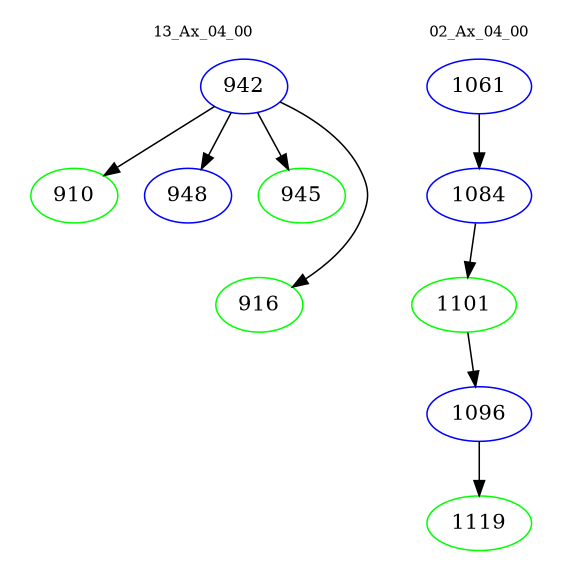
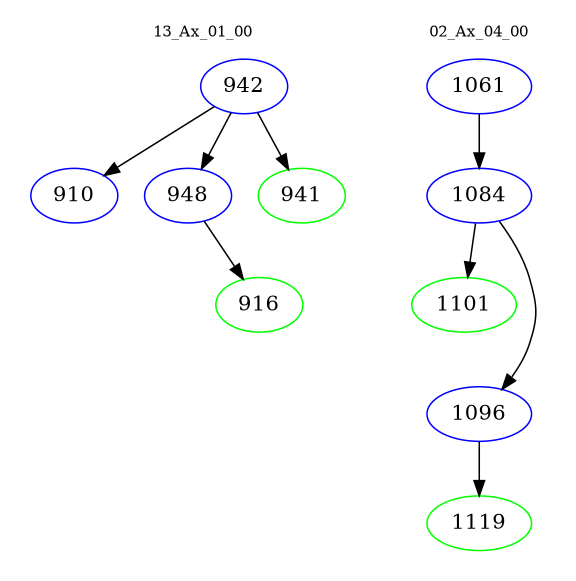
cluster "13_Ax_04_00": label "13_Ax_04_00" -> "13_Ax_01_00"
edge "942" -> "916": now "948" -> "916"
node "910": color green -> blue
node "945": label "945" -> "941"
edge "1101" -> "1096": now "1084" -> "1096"
